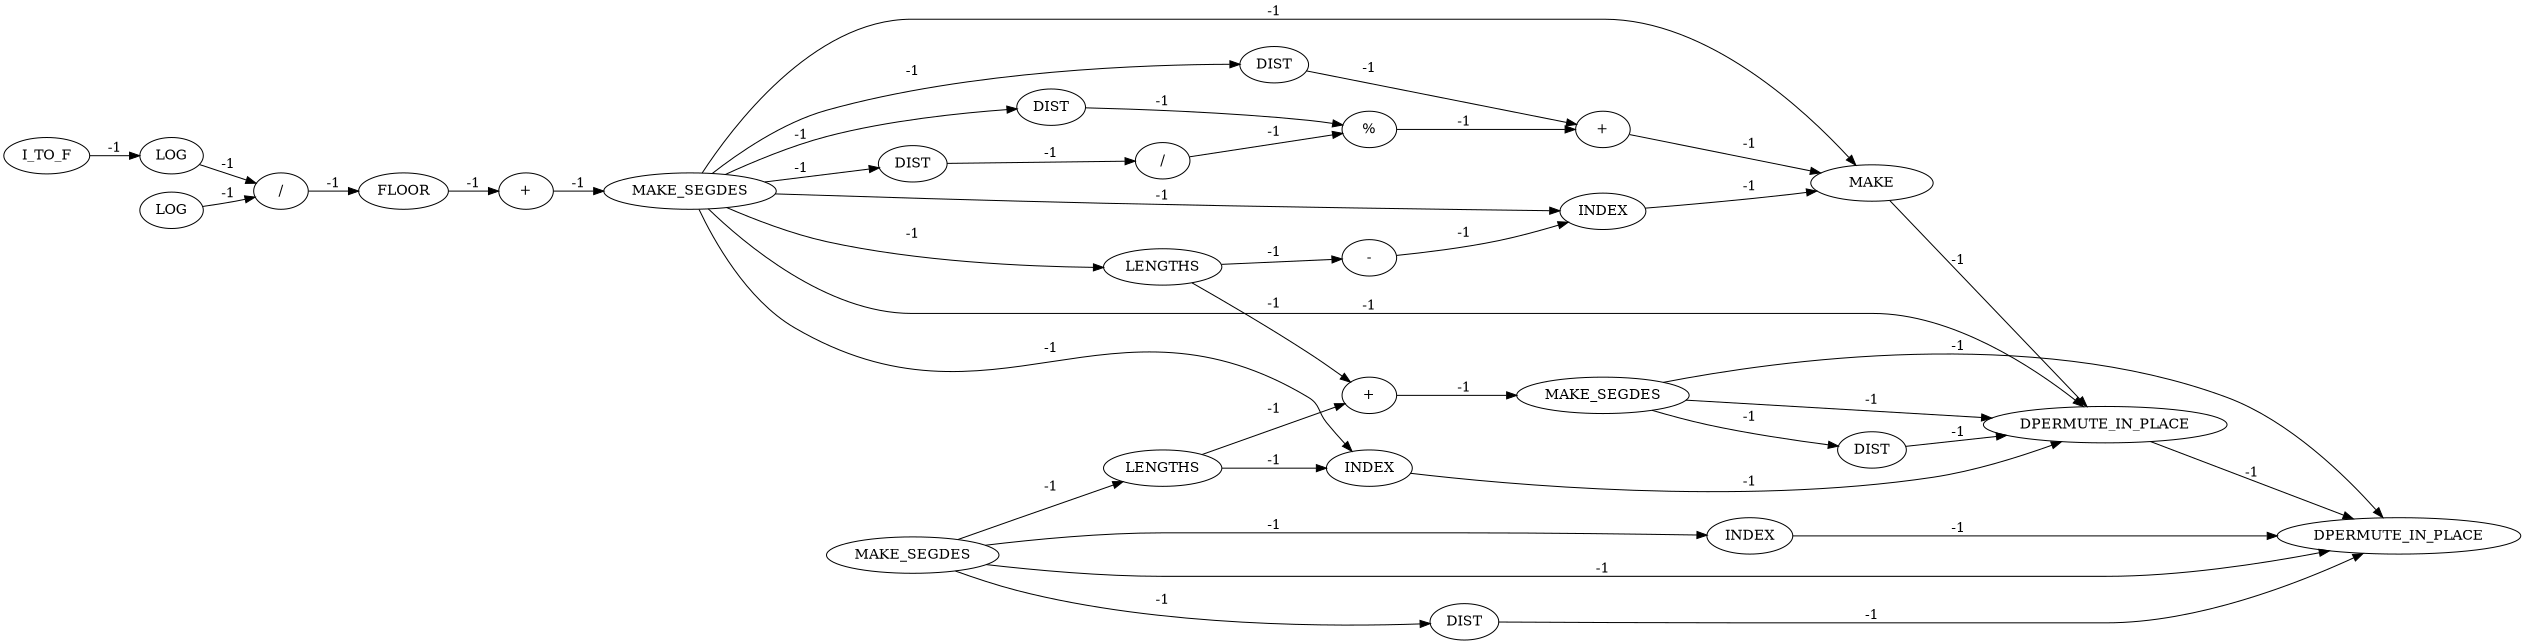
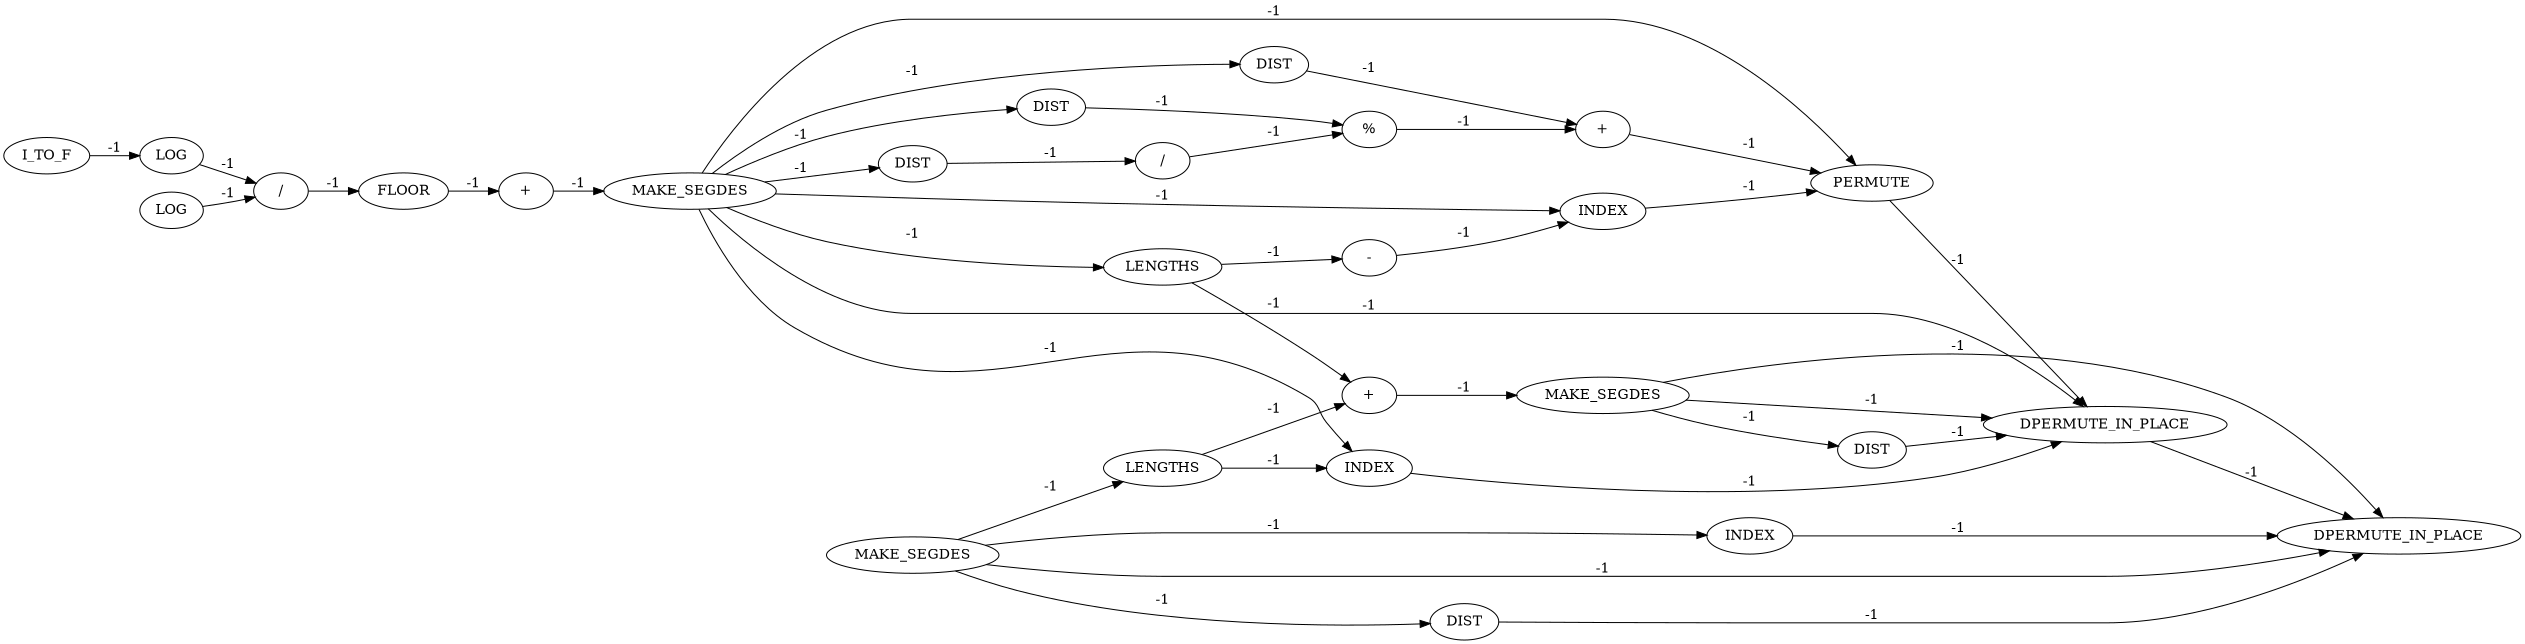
node "MAKE": label "MAKE" -> "PERMUTE"
